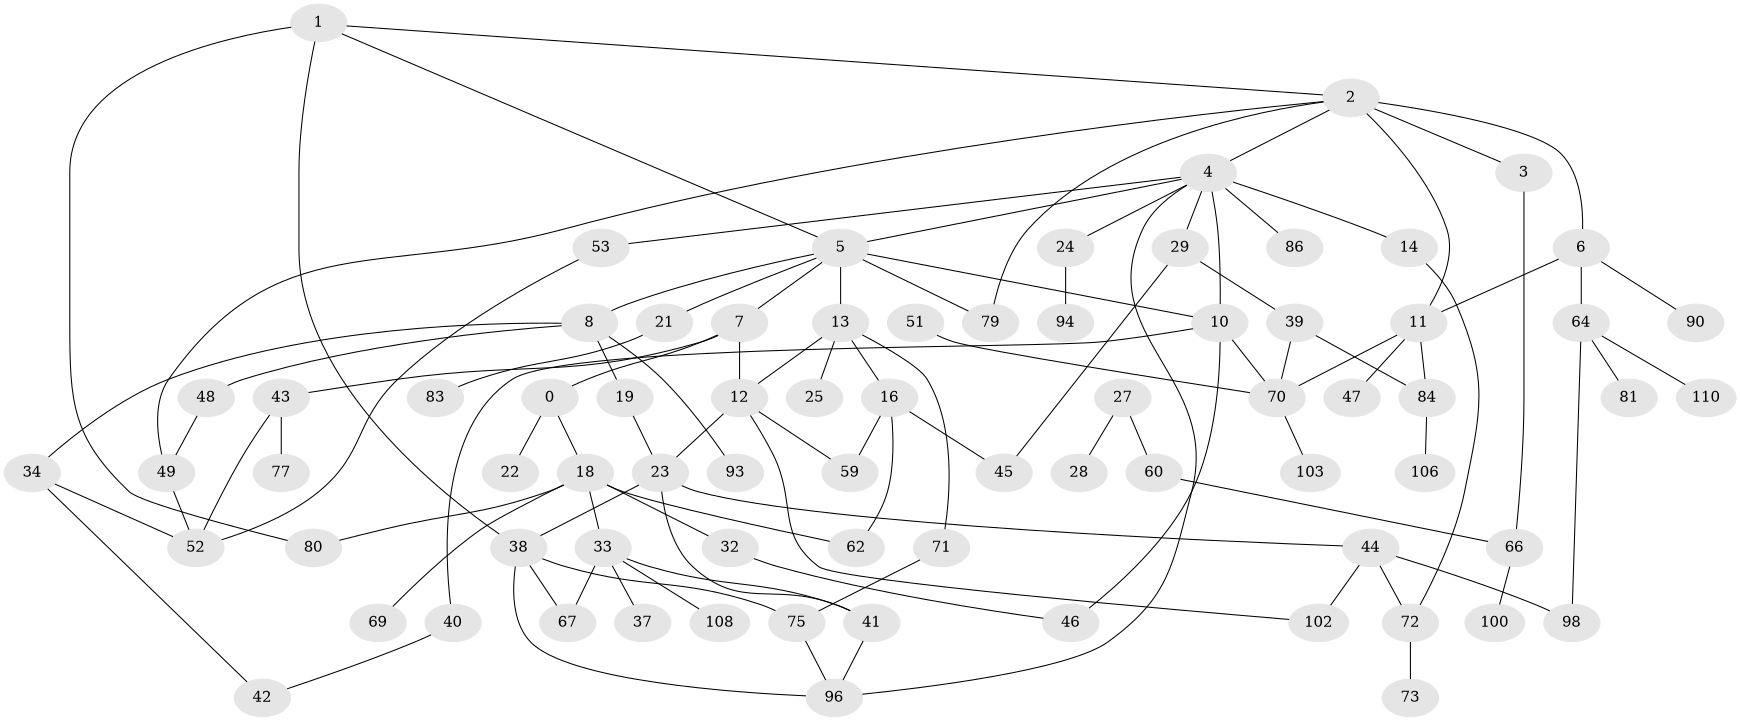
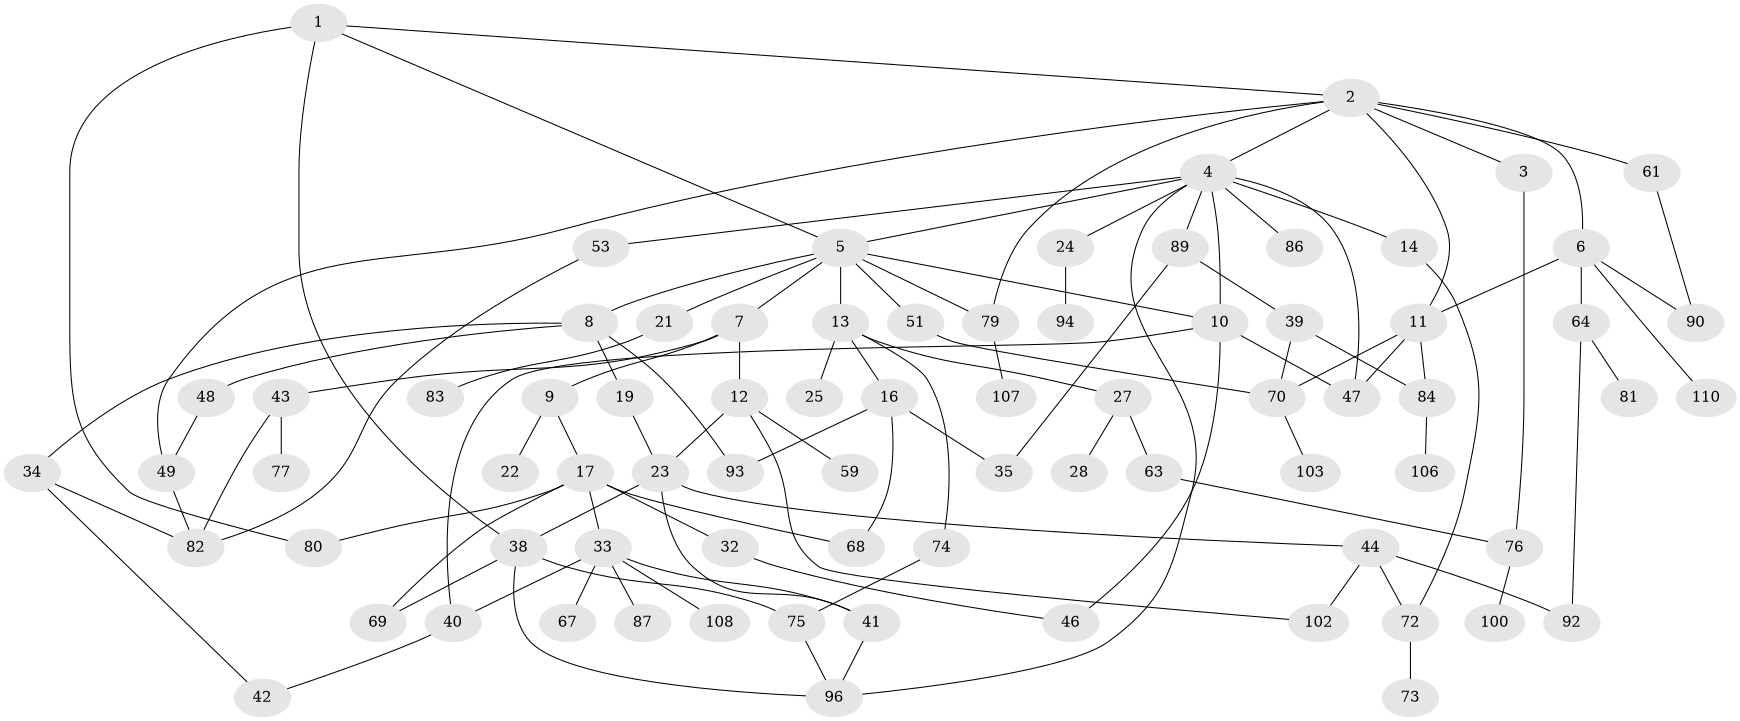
node "61": added
node "29": label "29" -> "89"
edge "4" -- "47": added
edge "5" -- "51": added
edge "13" -- "12": now "13" -- "27"
edge "10" -- "70": now "10" -- "47"
edge "64" -- "110": now "6" -- "110"
node "0": label "0" -> "9"
node "107": added
edge "16" -- "59": now "16" -- "93"
node "18": label "18" -> "17"
node "45": label "45" -> "35"
node "60": label "60" -> "63"
node "52": label "52" -> "82"
node "62": label "62" -> "68"
node "71": label "71" -> "74"
node "66": label "66" -> "76"
edge "33" -- "40": added
edge "38" -- "67": now "38" -- "69"
node "37": label "37" -> "87"
node "98": label "98" -> "92"
